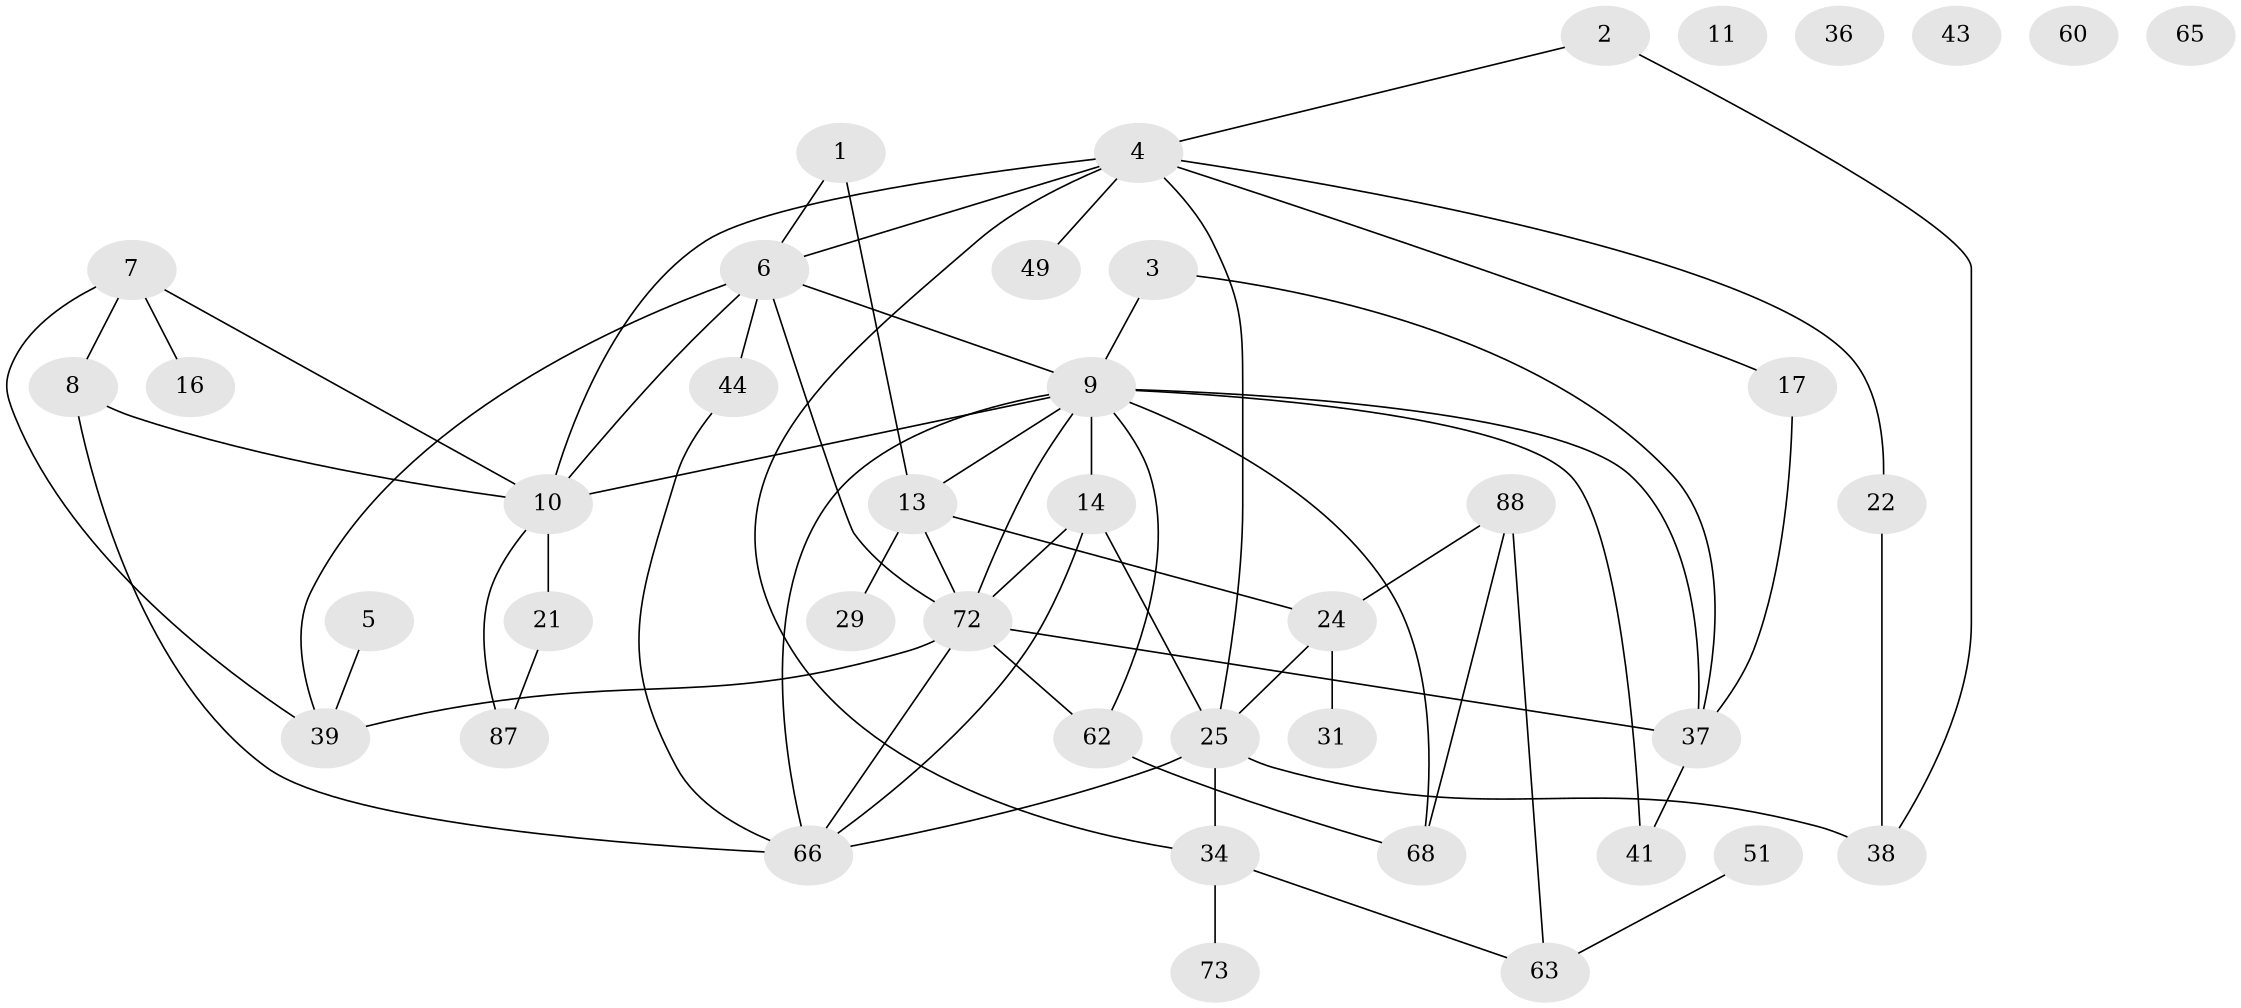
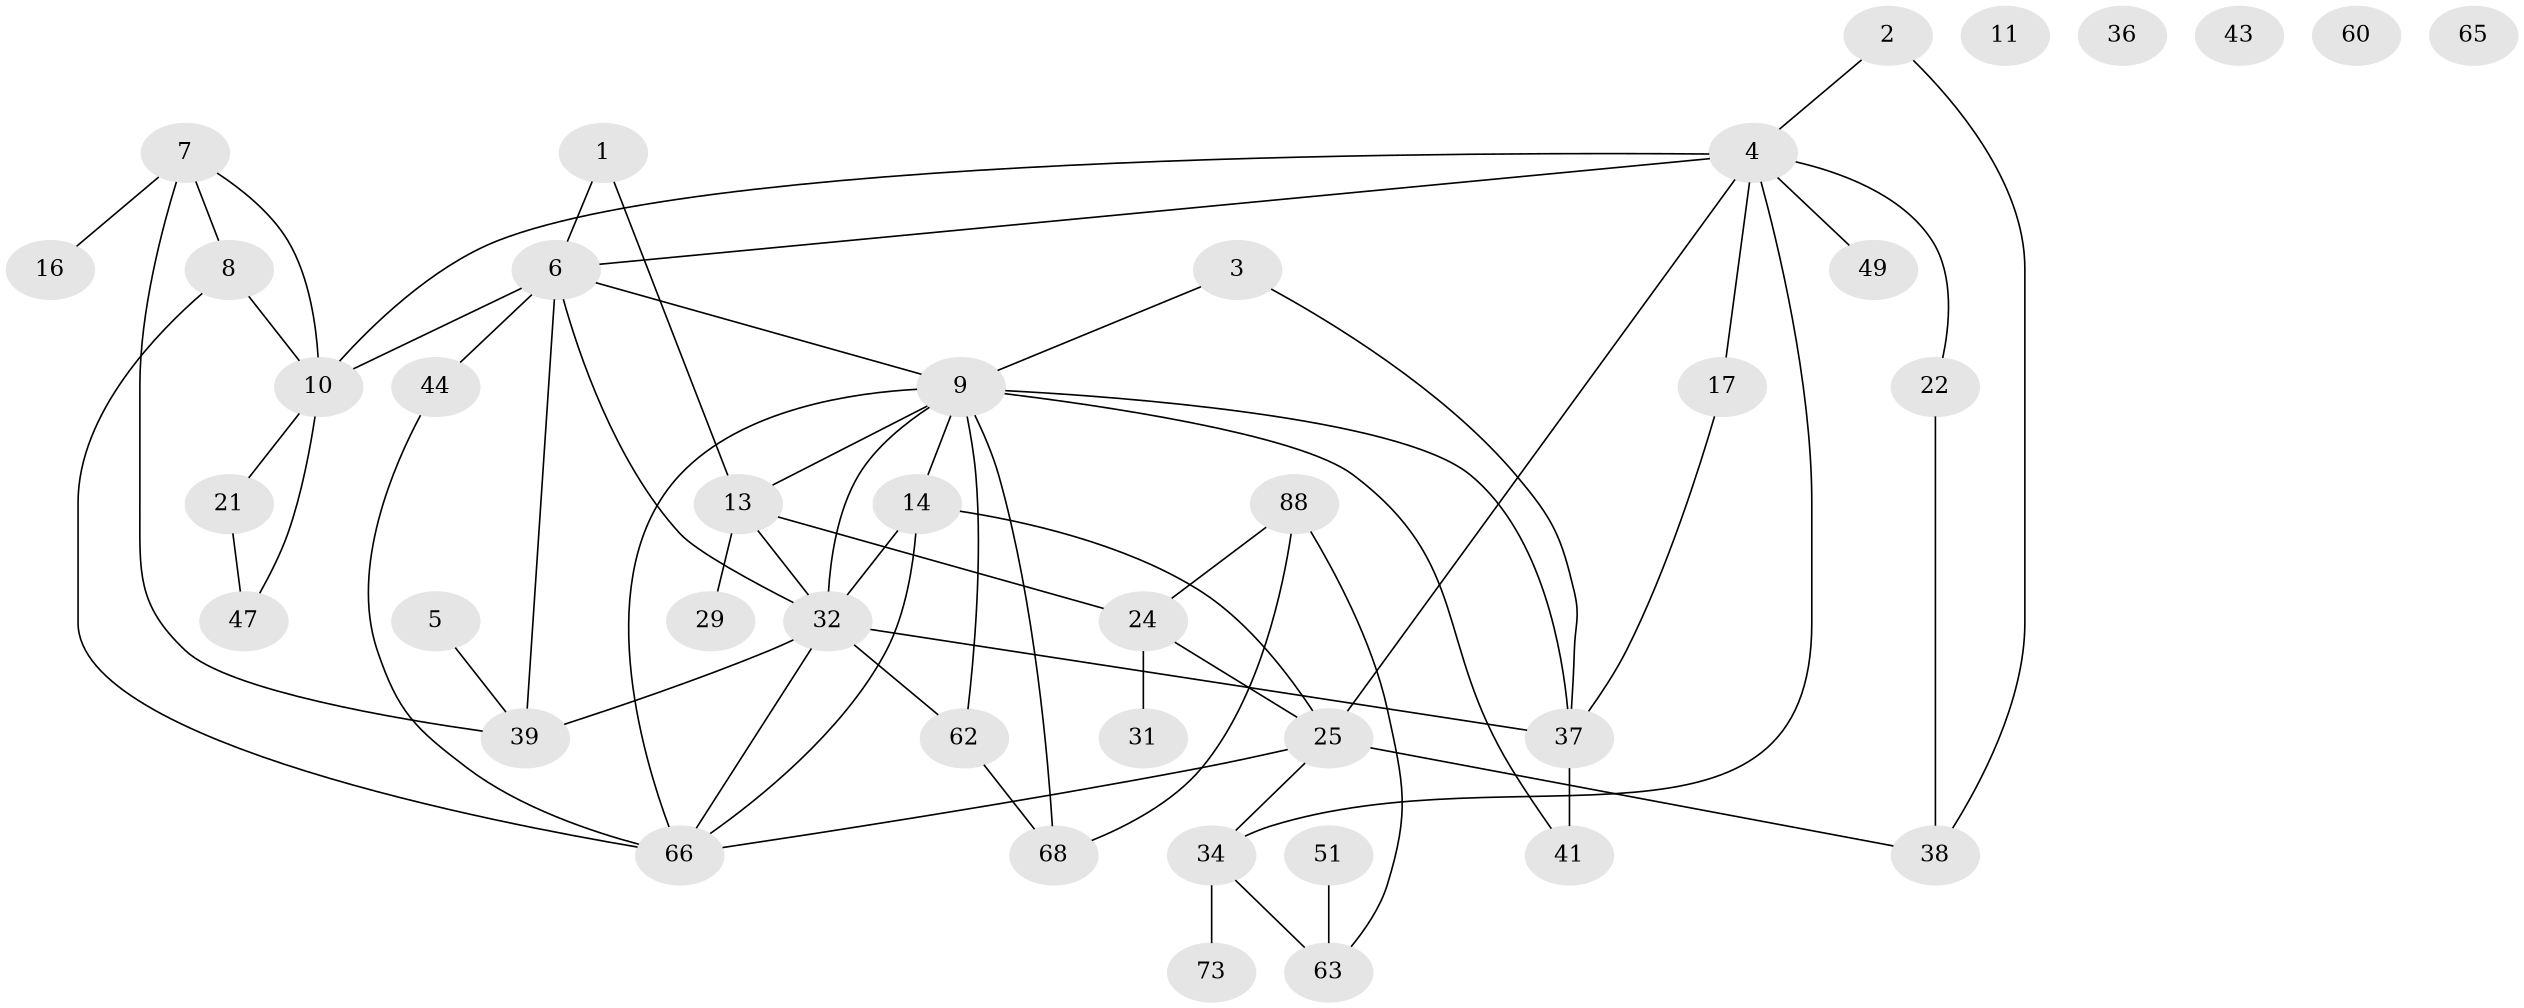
edge "9" -- "10": removed
node "72": label "72" -> "32"
node "87": label "87" -> "47"
